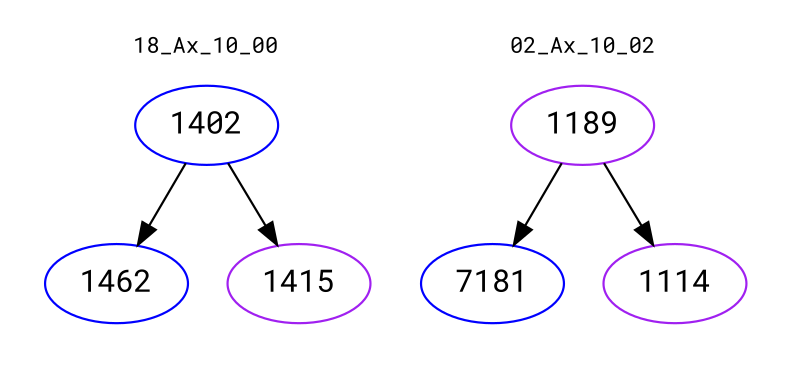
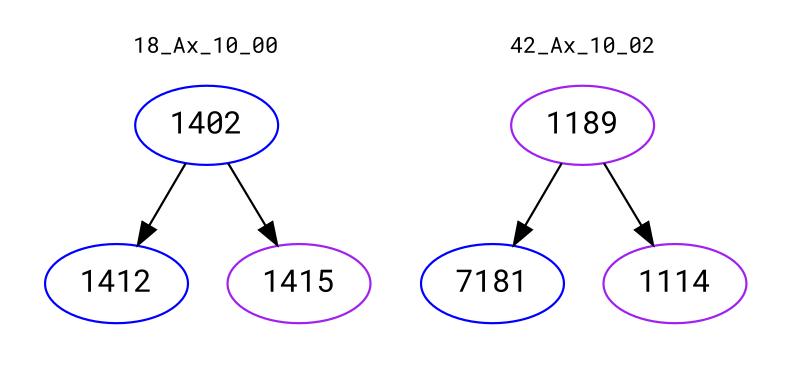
cluster "02_Ax_10_02": label "02_Ax_10_02" -> "42_Ax_10_02"
node "1462": label "1462" -> "1412"
